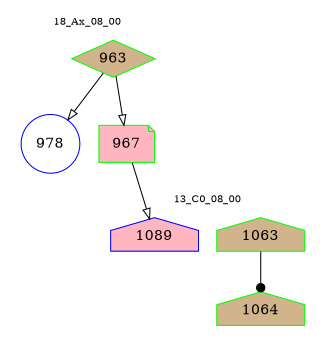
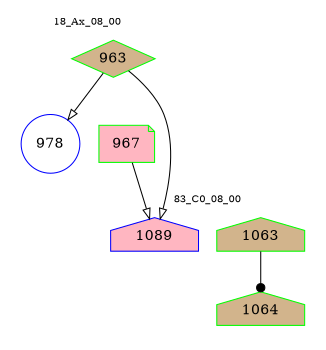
edge "963" -> "967": now "963" -> "1089"
cluster "13_C0_08_00": label "13_C0_08_00" -> "83_C0_08_00"
